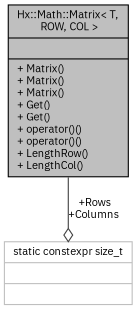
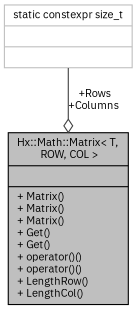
edge "Hx::Math::Matrix< T," -> "static constexpr size_t": reversed
